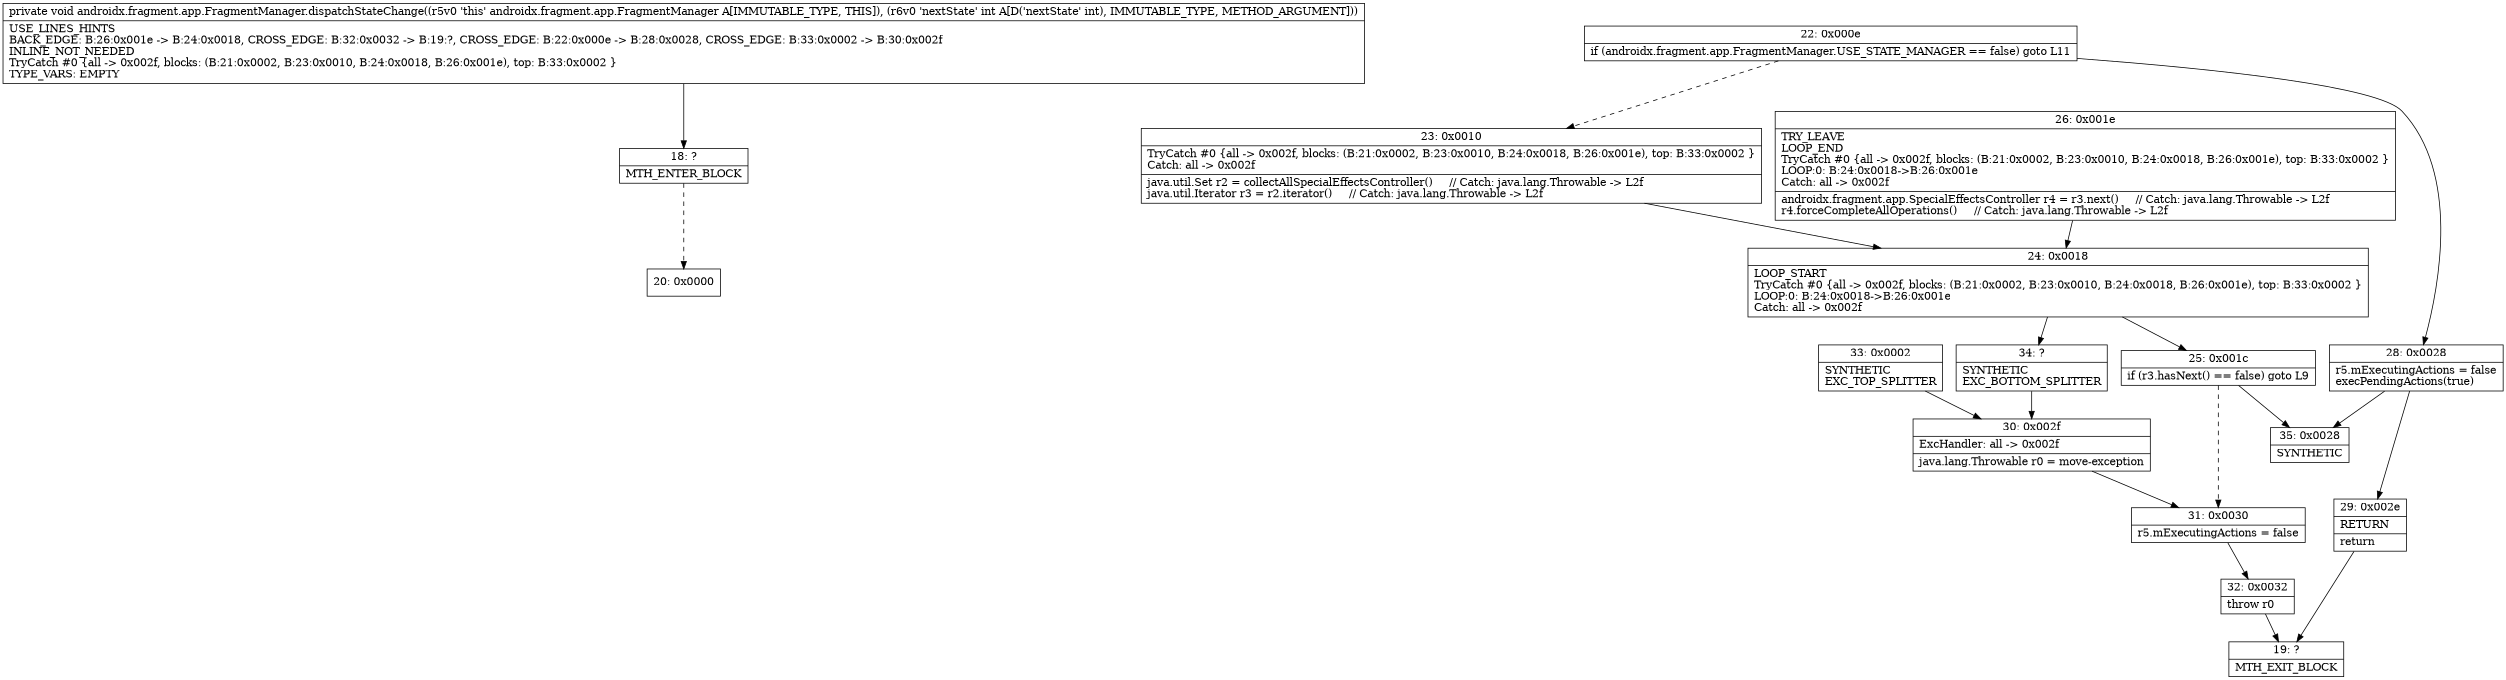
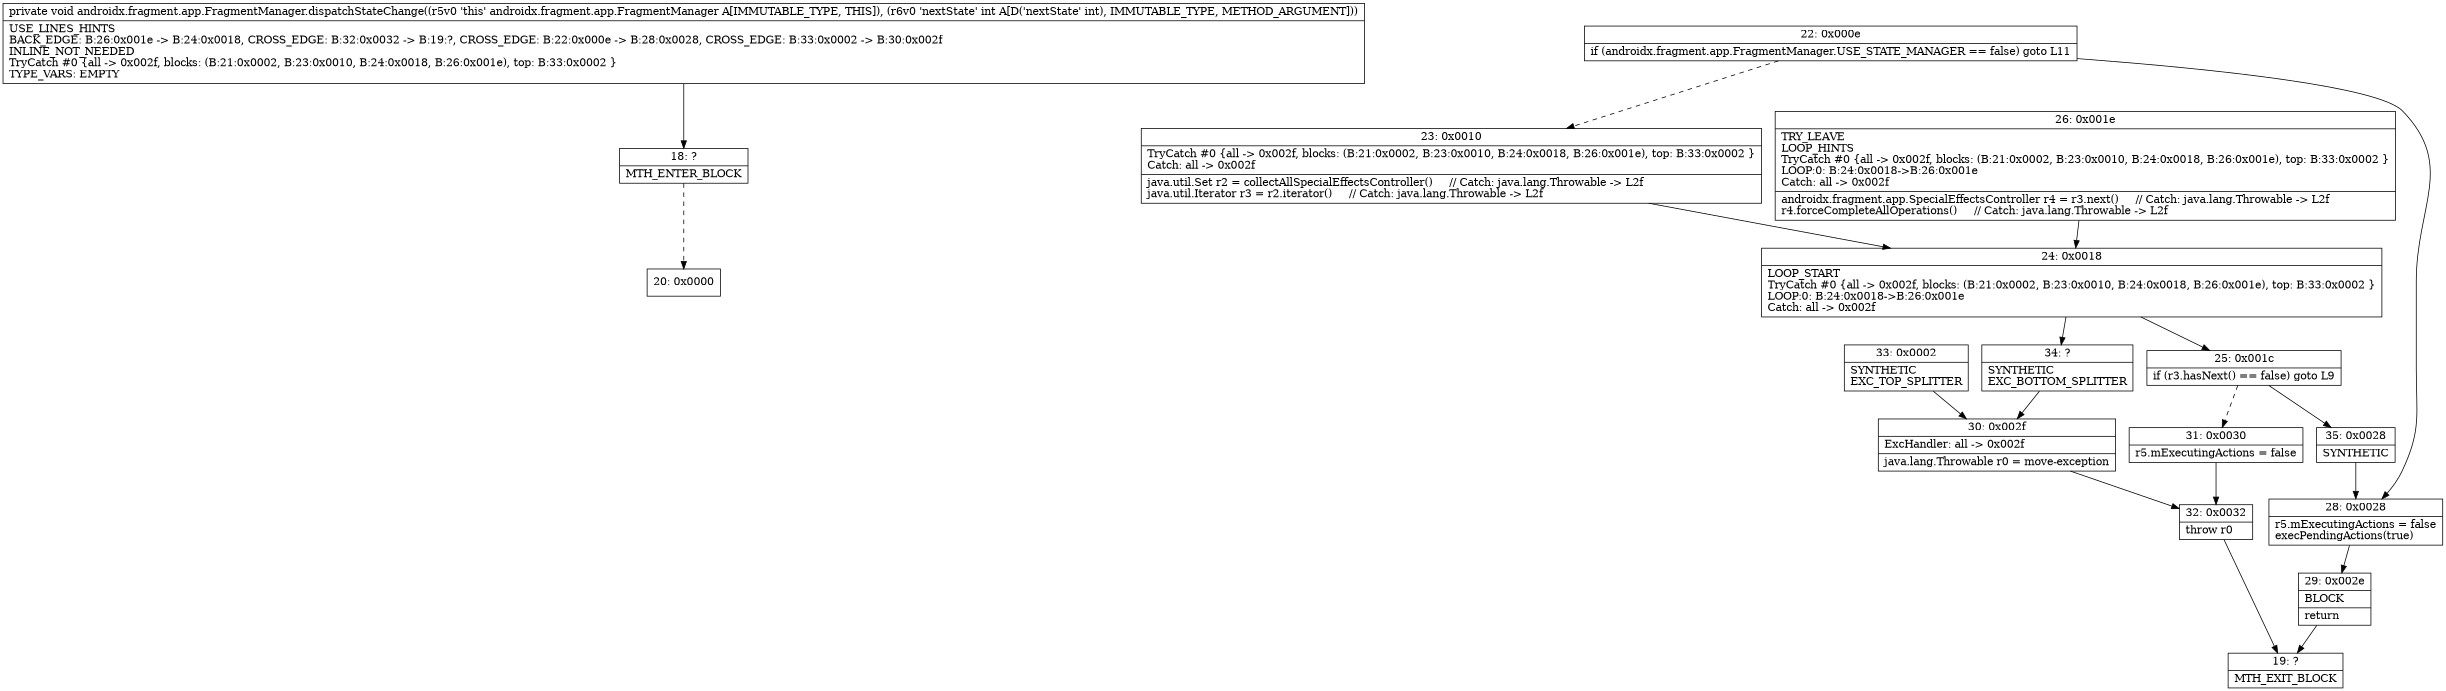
node "26: 0x001e": text "LOOP_END" -> "LOOP_HINTS"
edge "28: 0x0028" -> "35: 0x0028": reversed
edge "30: 0x002f" -> "31: 0x0030": now "30: 0x002f" -> "32: 0x0032"
node "29: 0x002e": text "RETURN" -> "BLOCK"
